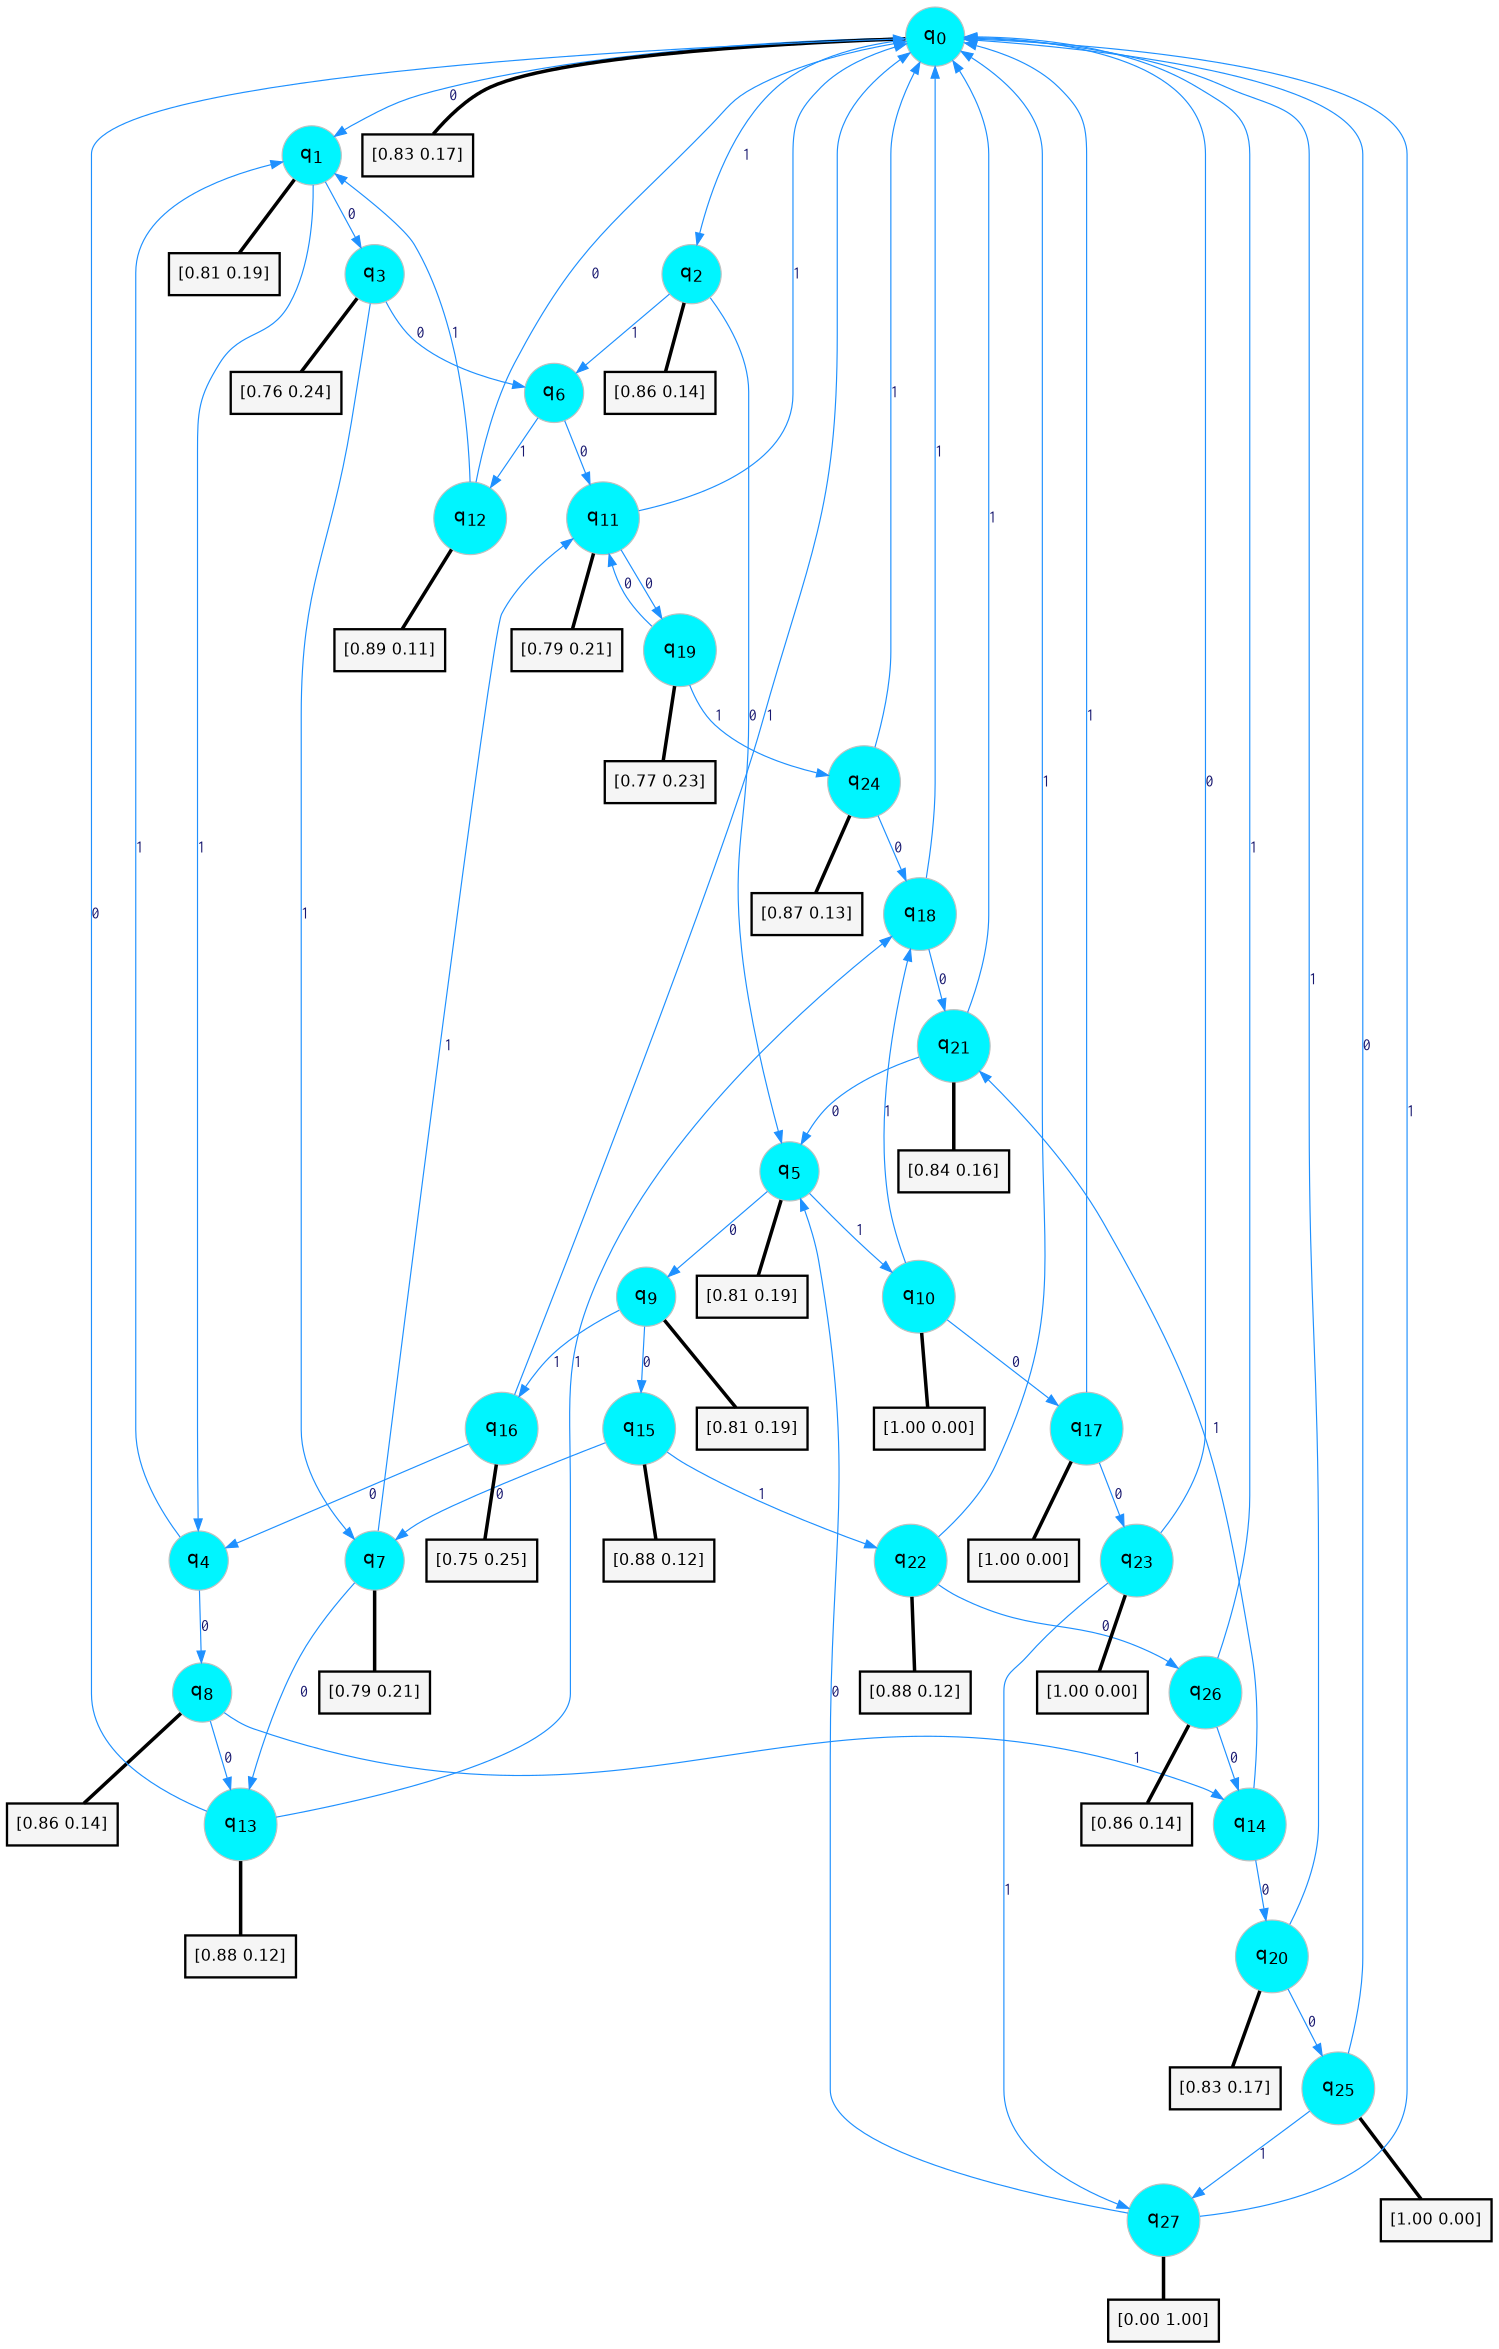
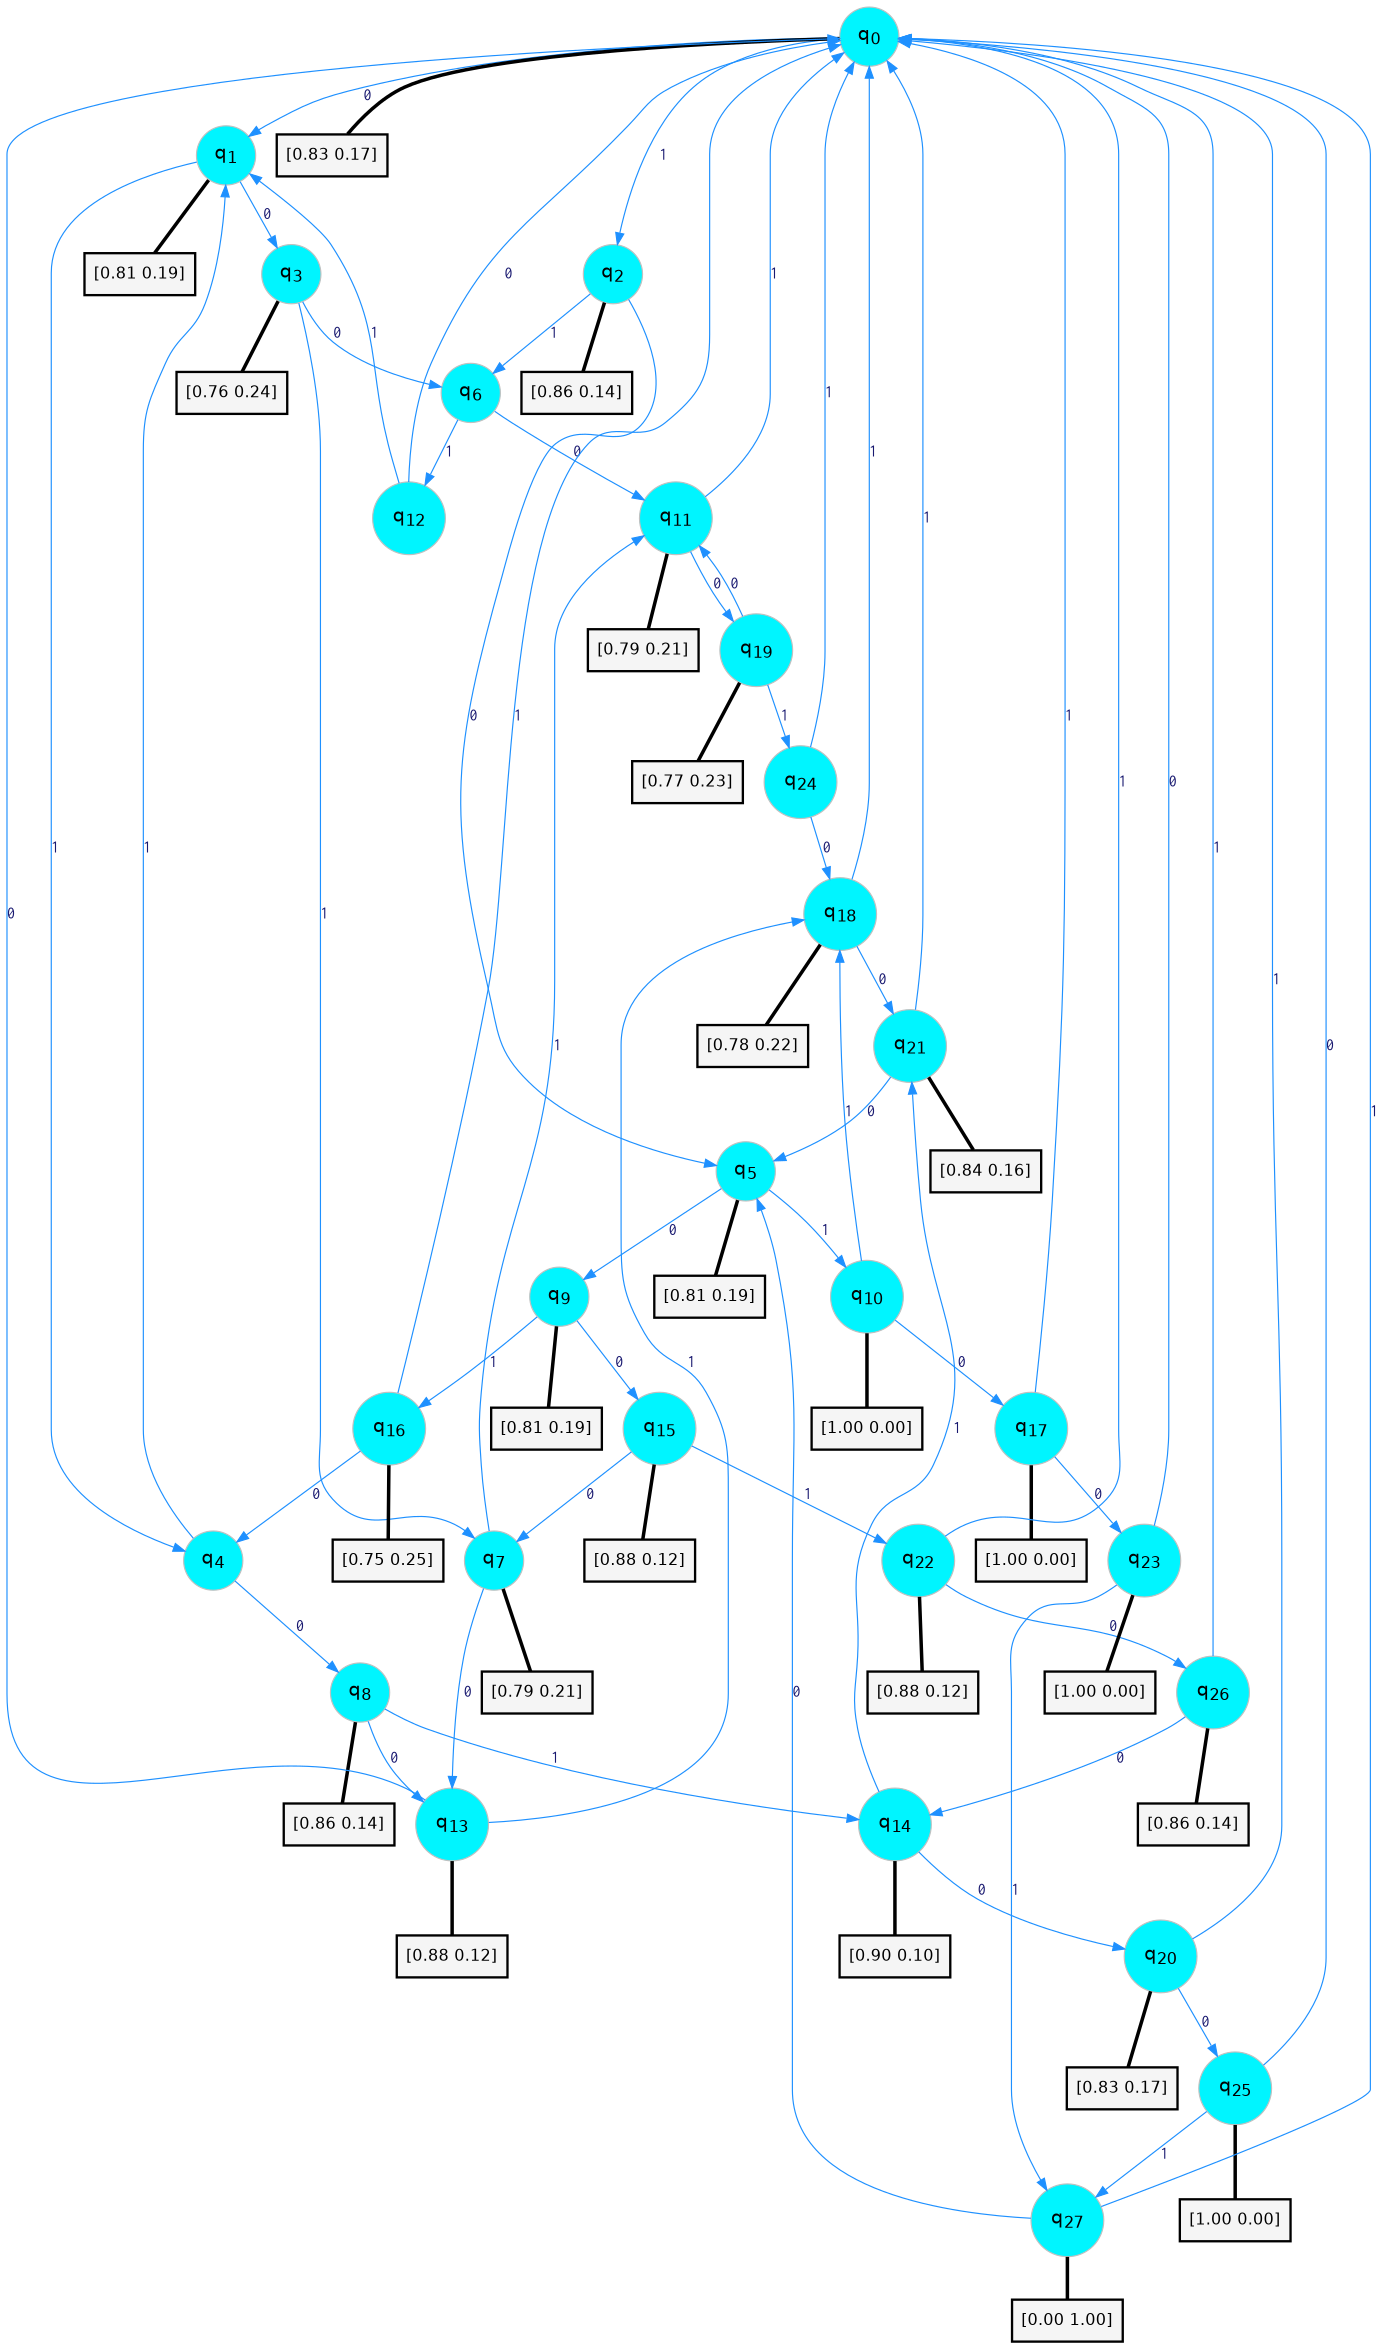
node "[0.89 0.11]": removed
node "[0.87 0.13]": removed
node "[0.78 0.22]": added
node "[0.90 0.10]": added
